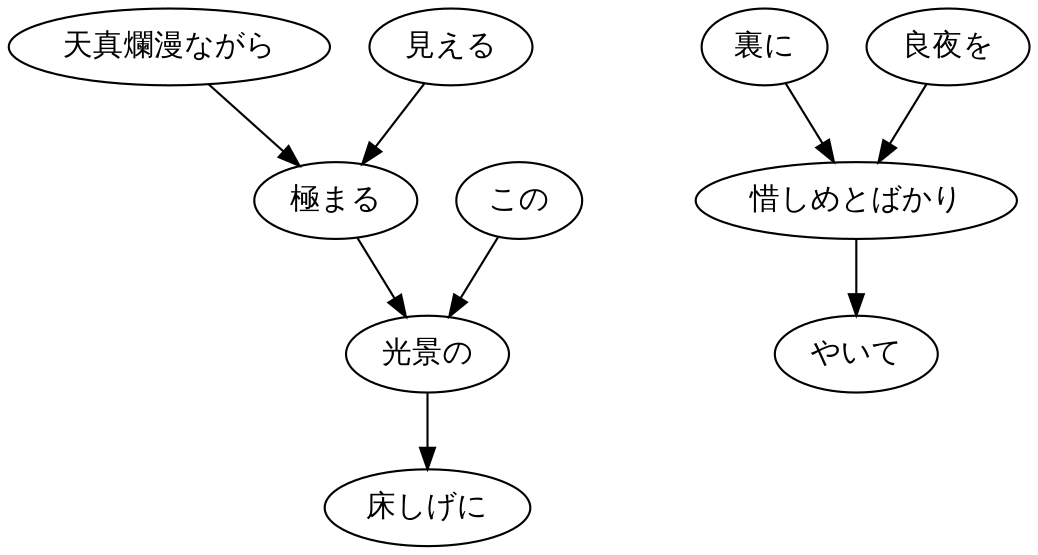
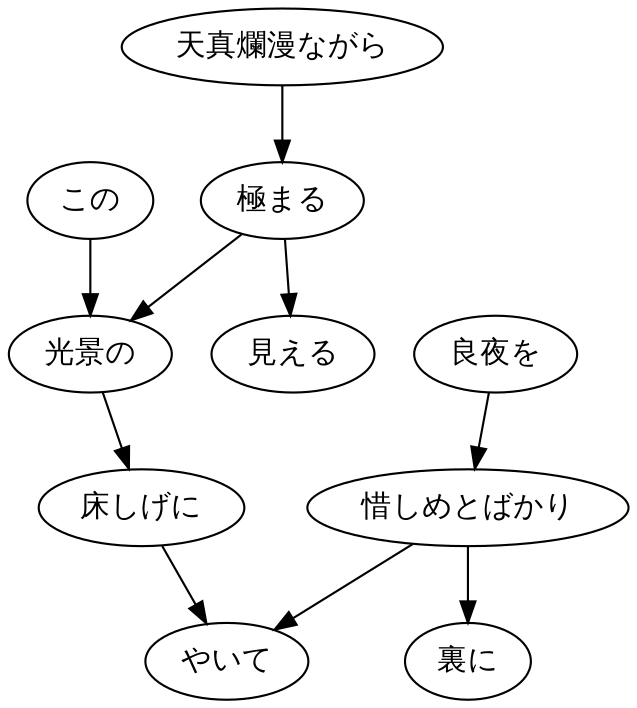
edge "裏に" -> "惜しめとばかり": reversed
edge "見える" -> "極まる": reversed
edge "床しげに" -> "やいて": added
